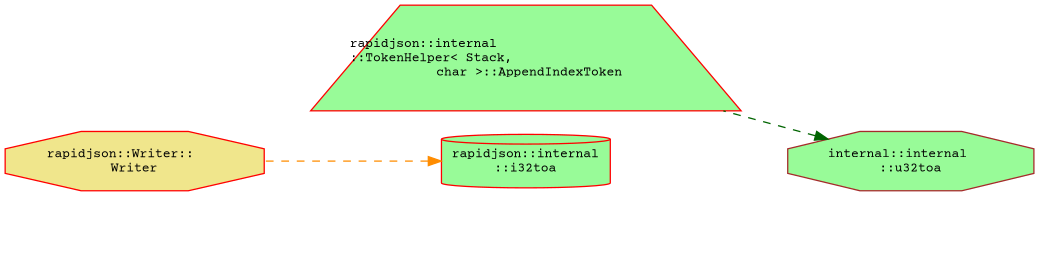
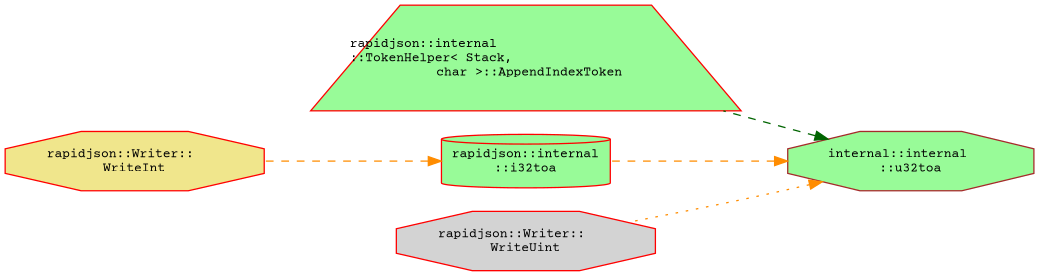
node "rapidjson::Writer:: Writer": label "rapidjson::Writer:: Writer" -> "rapidjson::Writer:: WriteInt"
edge "rapidjson::internal ::i32toa" -> "internal::internal ::u32toa": added
node "rapidjson::Writer:: WriteUint": added
